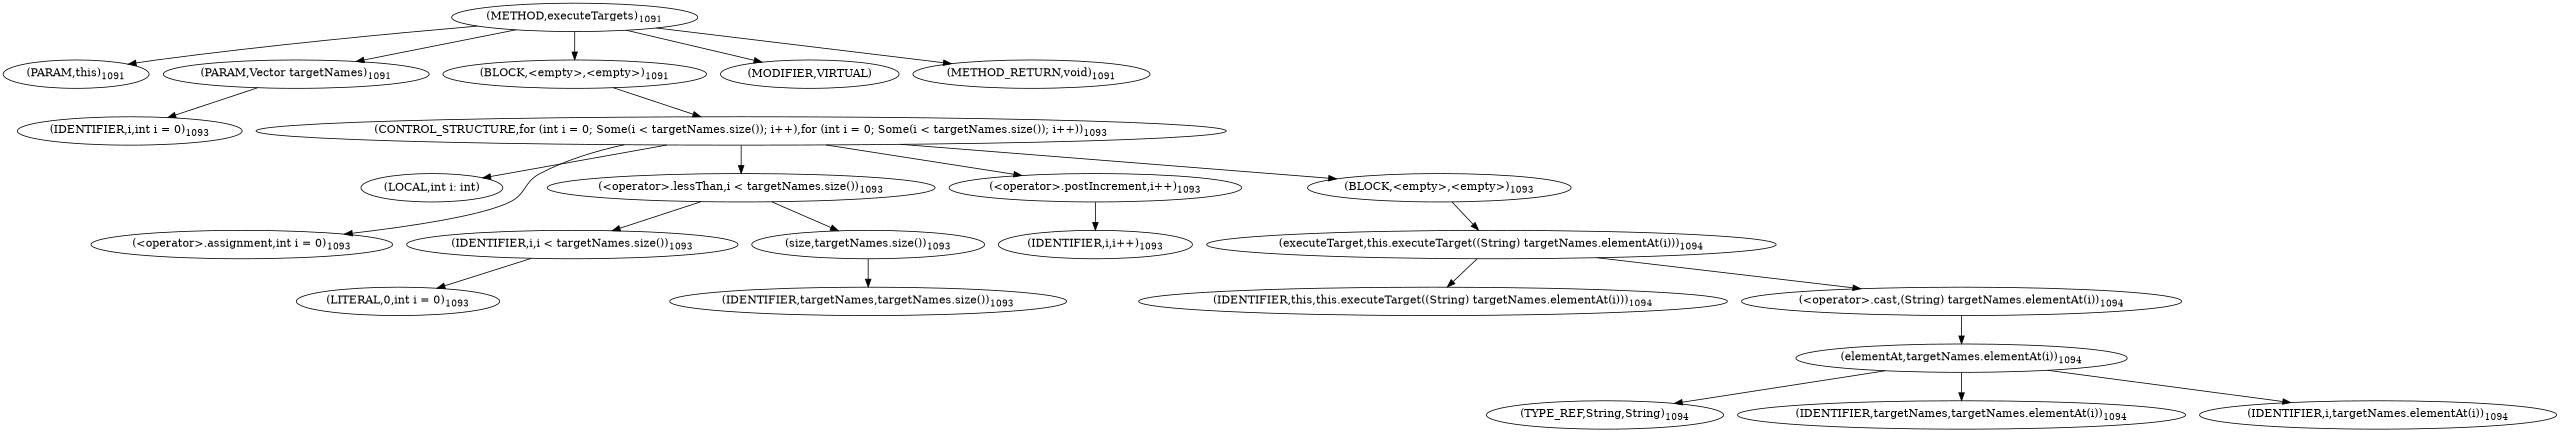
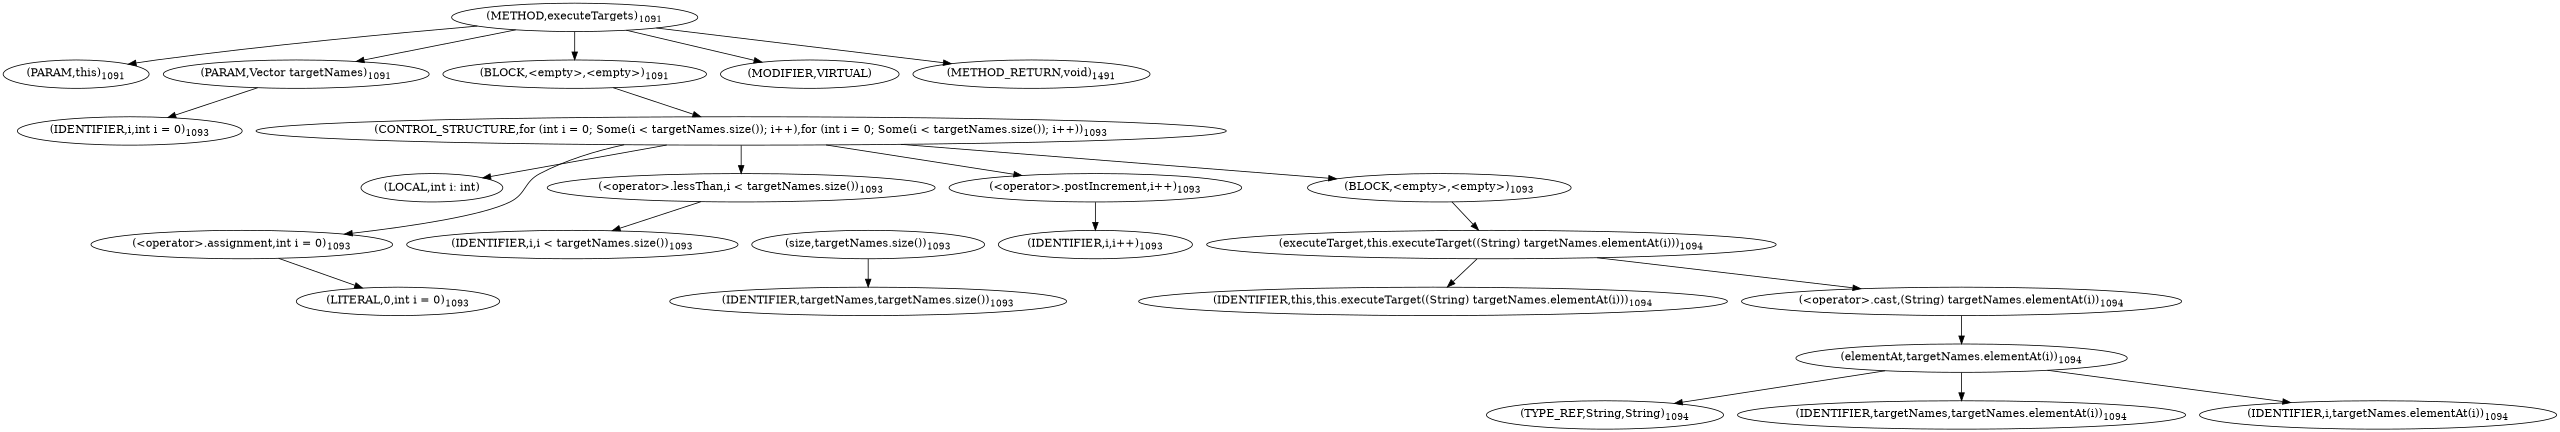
node "(METHOD_RETURN,void)": text "1091" -> "1491"
edge "(<operator>.lessThan,i < targetNames.size())" -> "(size,targetNames.size())": removed
edge "(IDENTIFIER,i,i < targetNames.size())" -> "(LITERAL,0,int i = 0)": now "(<operator>.assignment,int i = 0)" -> "(LITERAL,0,int i = 0)"
